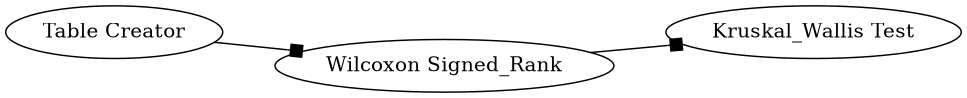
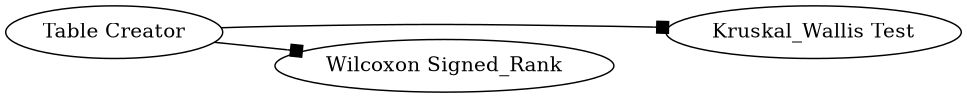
edge "Wilcoxon Signed_Rank" -> "Kruskal_Wallis Test": now "Table Creator" -> "Kruskal_Wallis Test"
